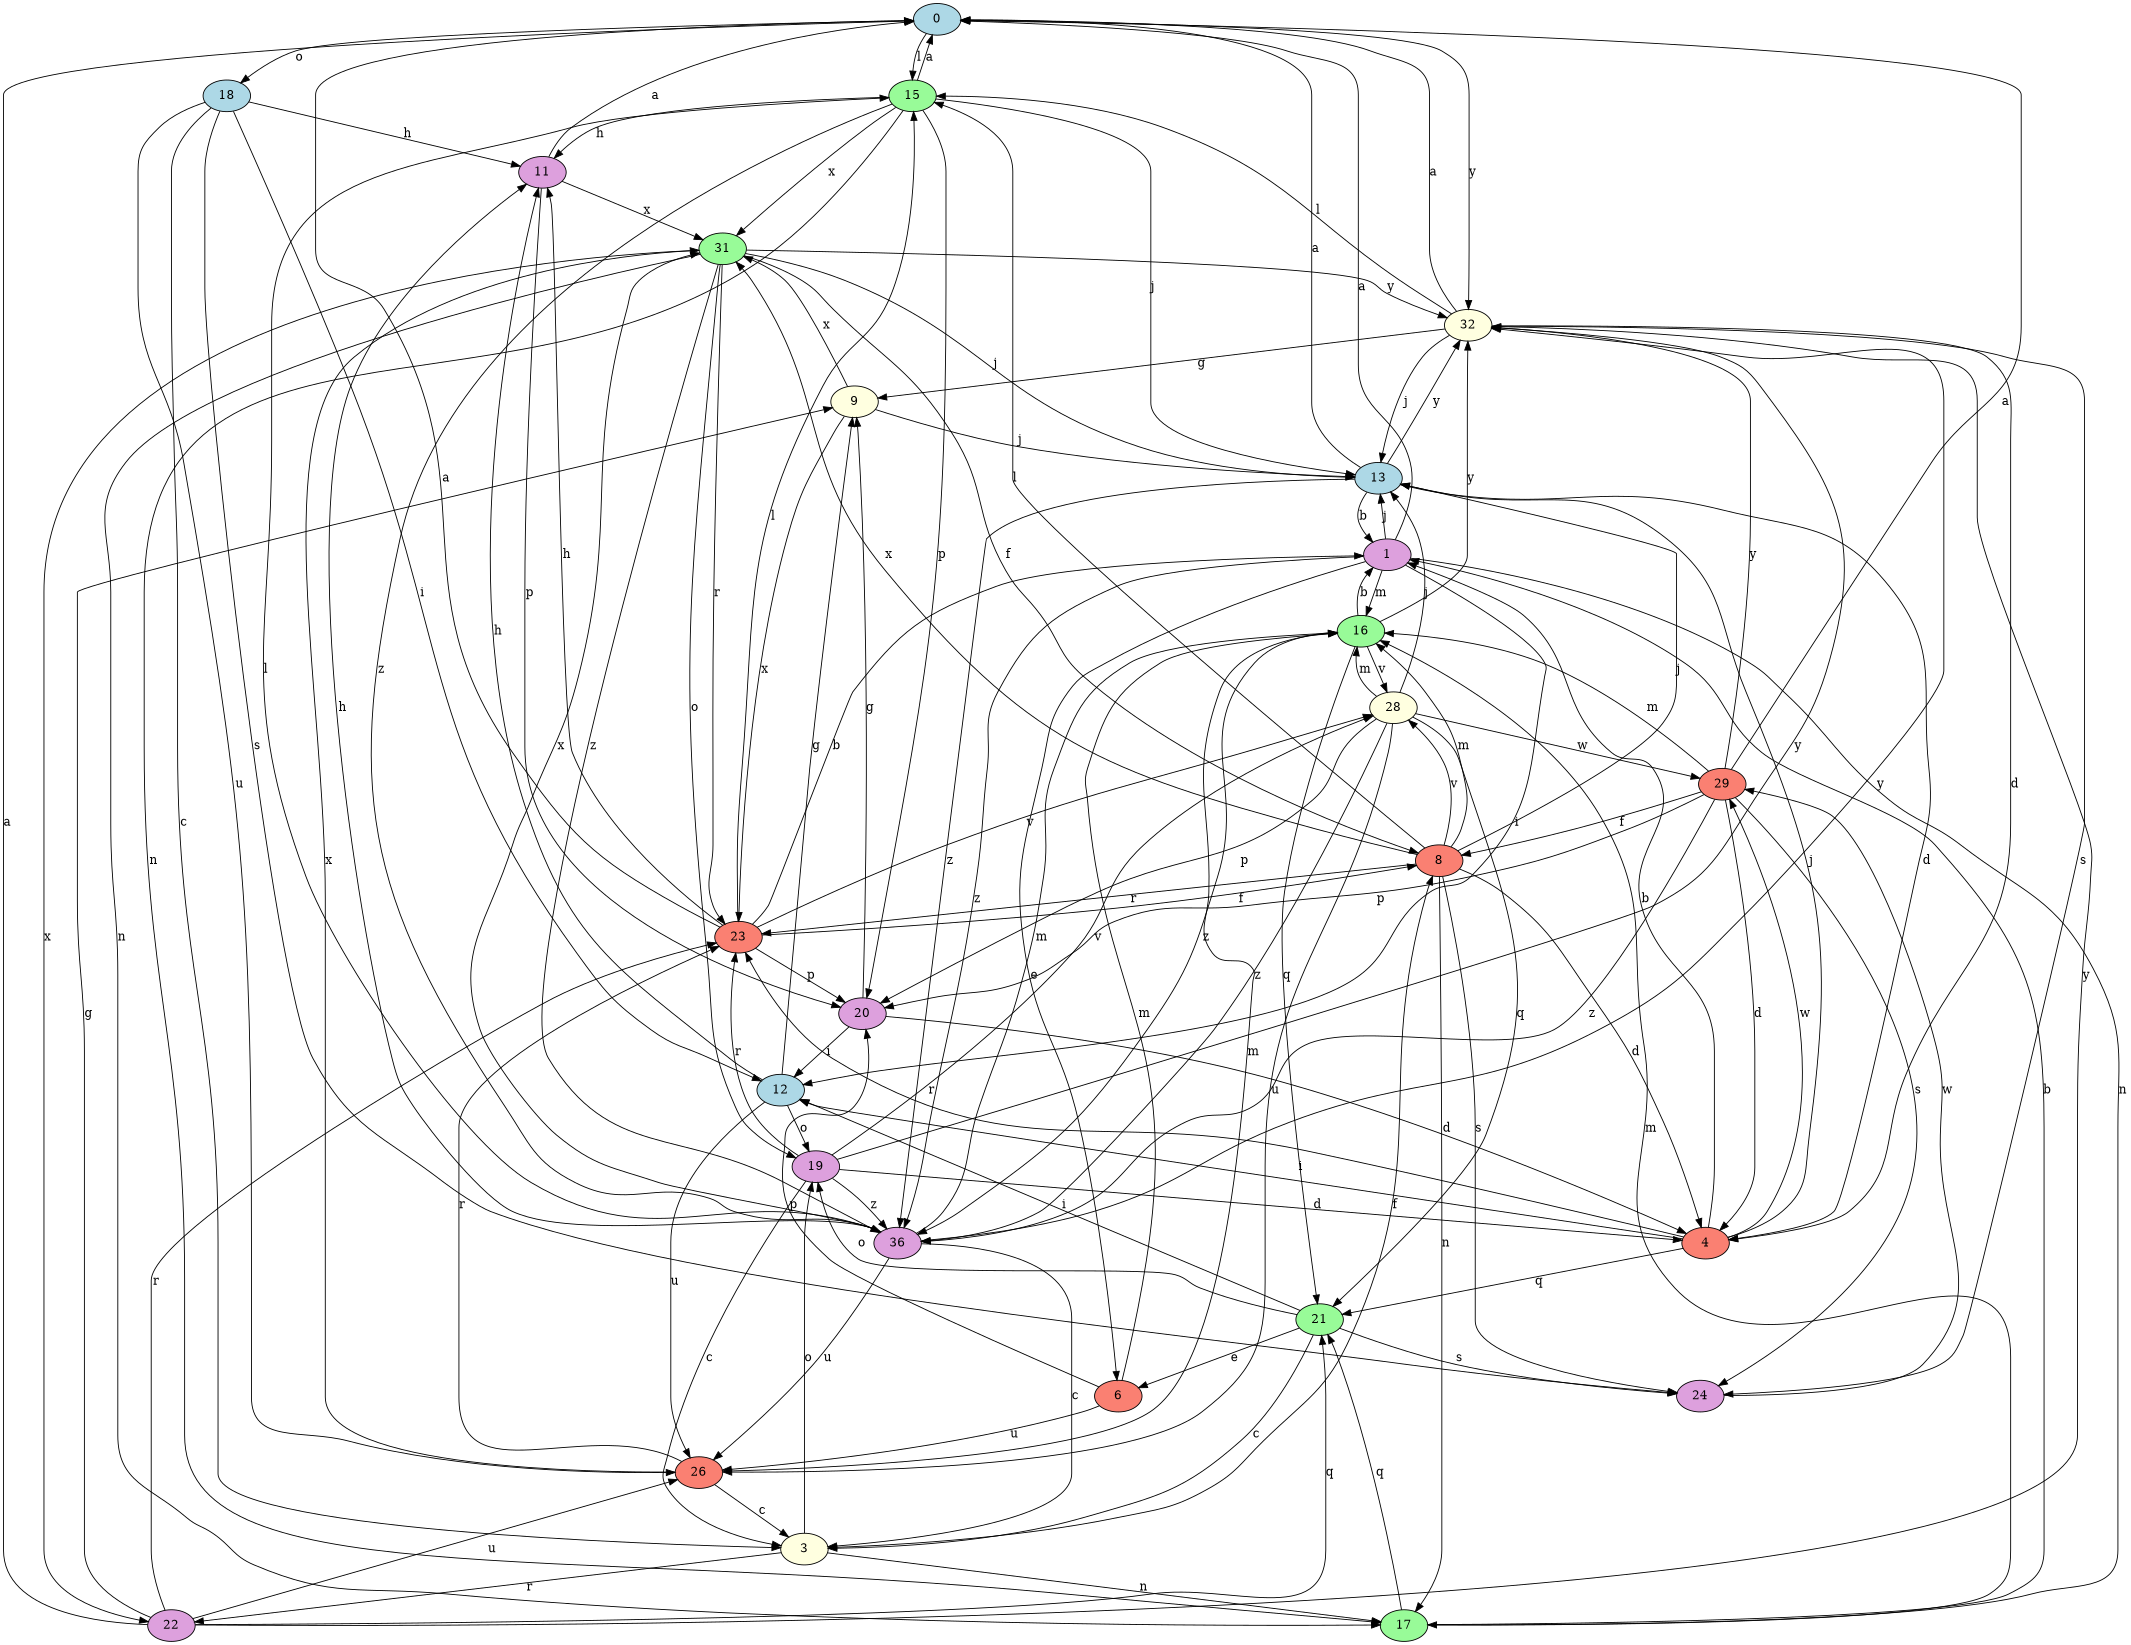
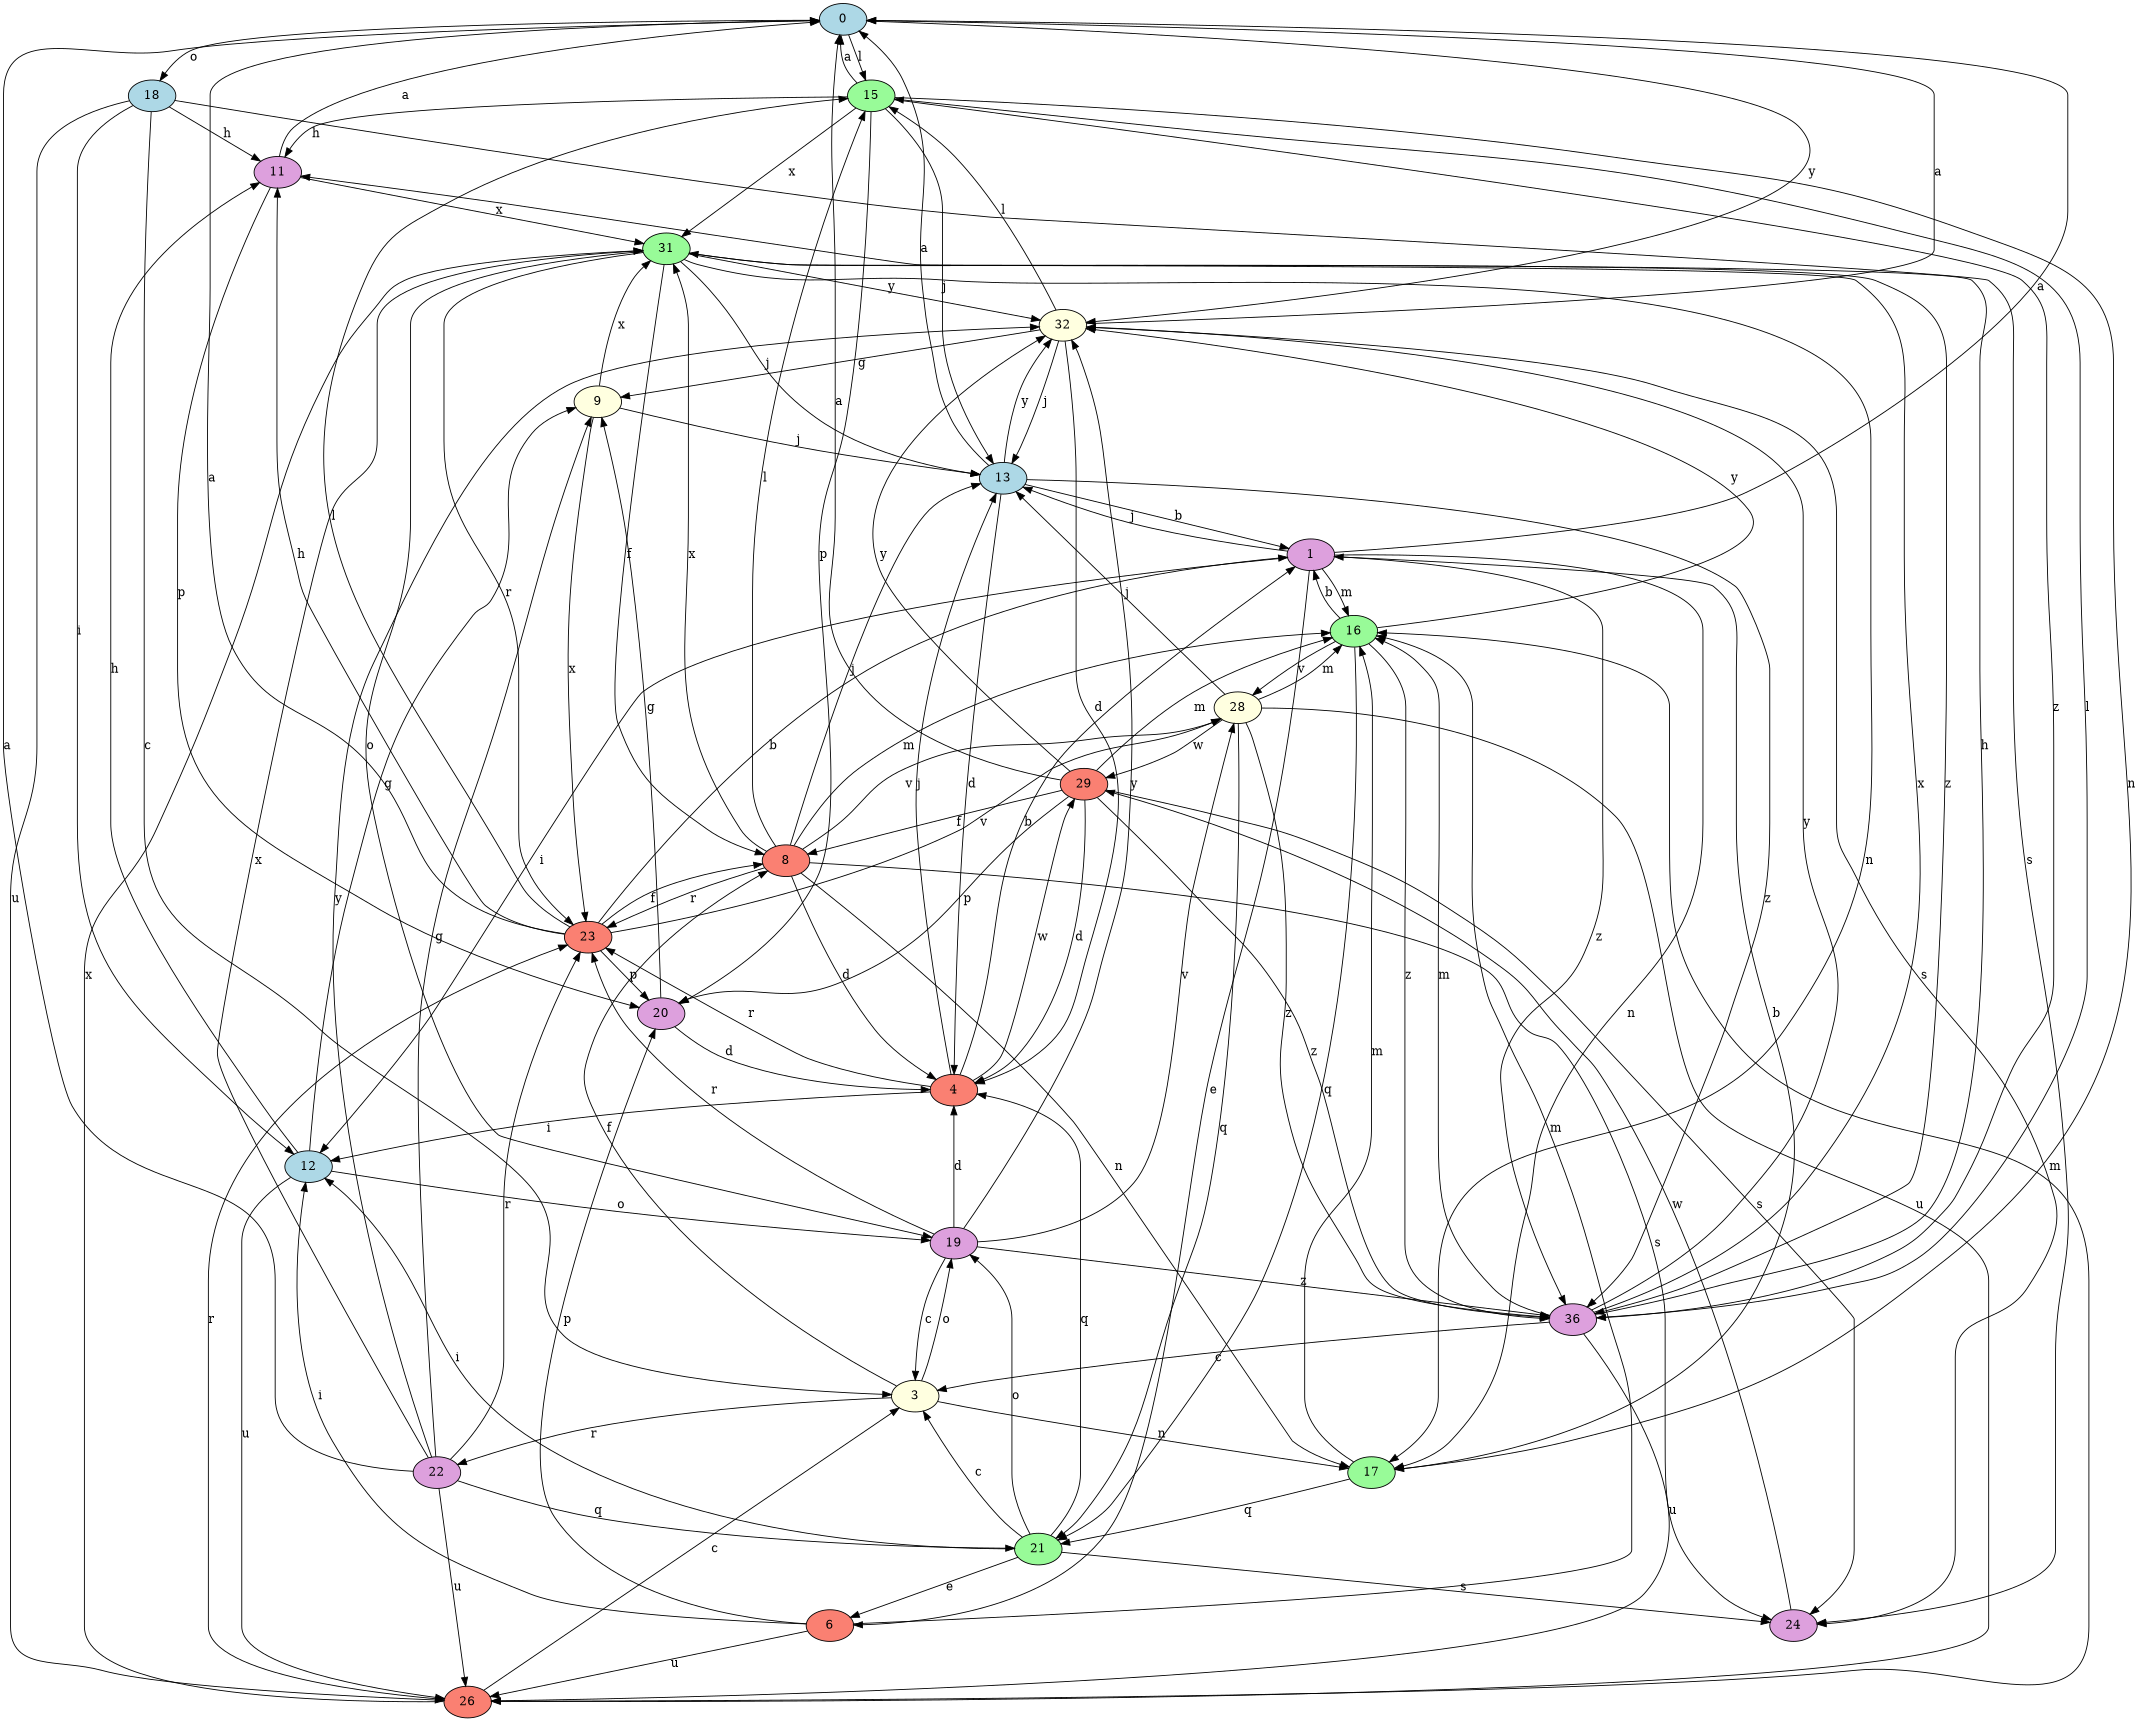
edge "31" -> "22": reversed
edge "28" -> "20": removed, label "p"
edge "20" -> "12": now "6" -> "12"
edge "4" -> "21": reversed
